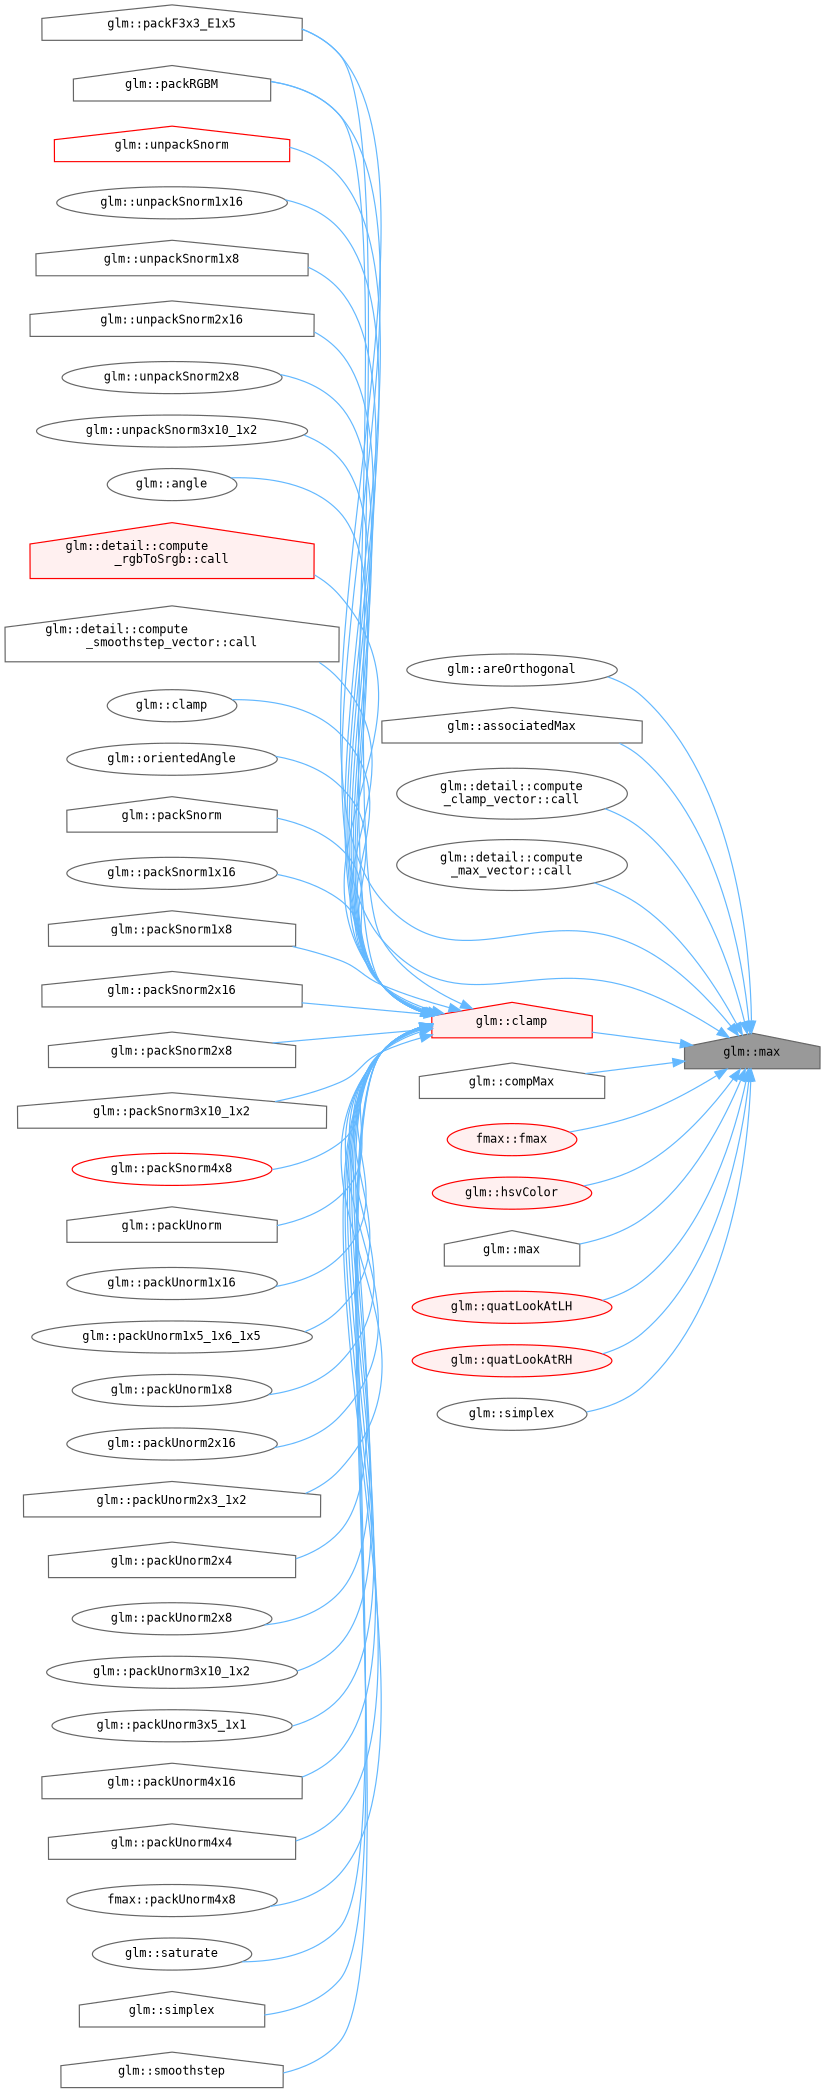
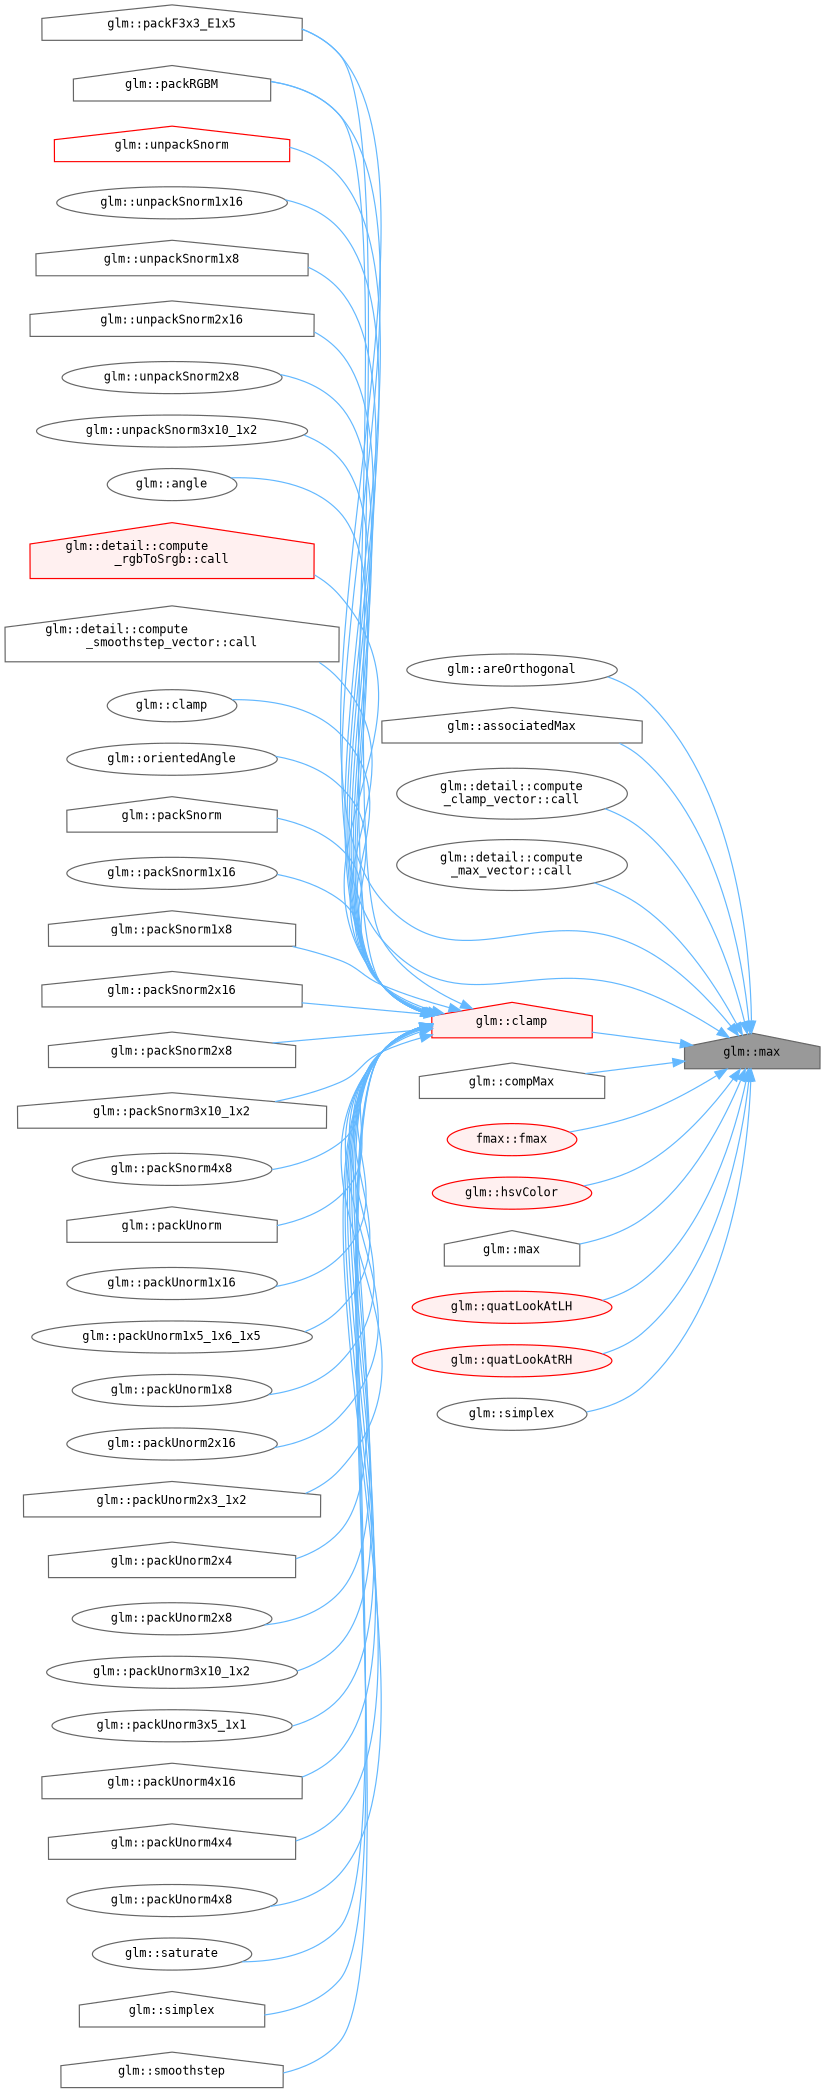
node "glm::packSnorm4x8": color red -> grey40
node "fmax::packUnorm4x8": label "fmax::packUnorm4x8" -> "glm::packUnorm4x8"
